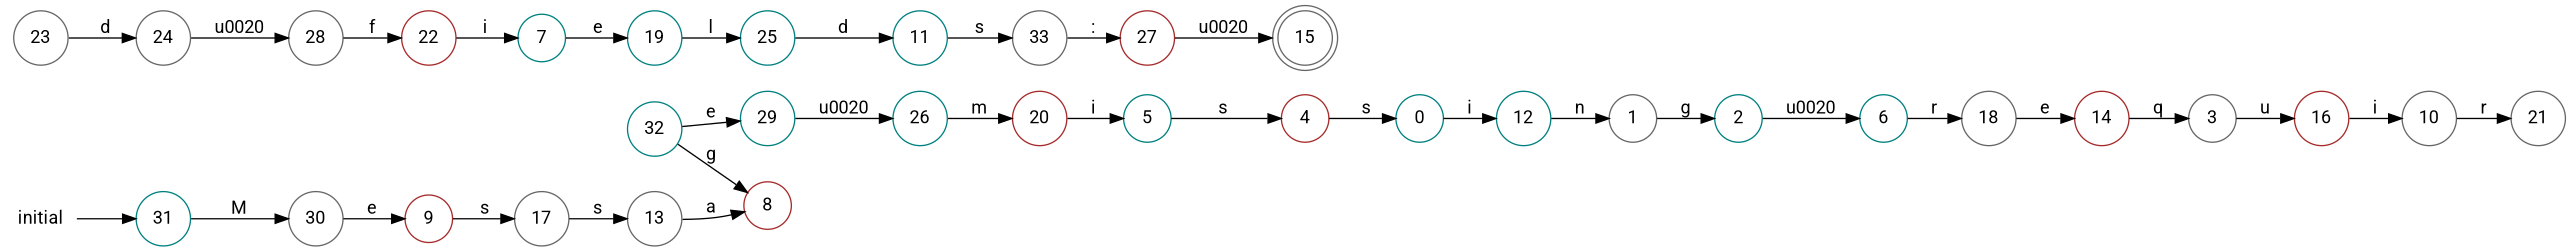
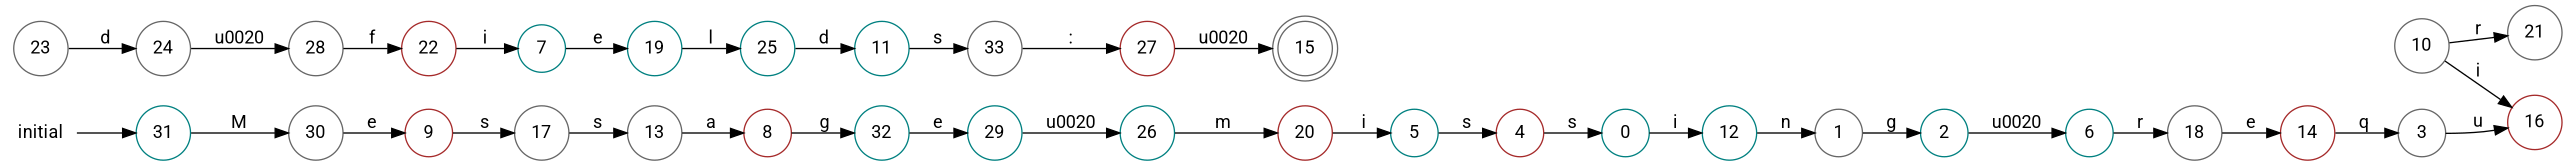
edge "16" -> "10": reversed
edge "32" -> "8": reversed
